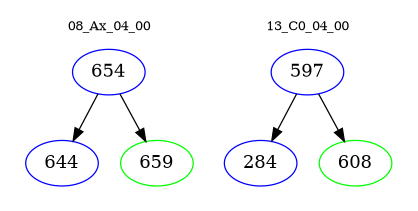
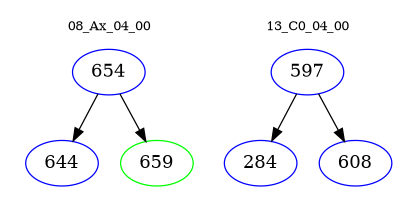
node "608": color green -> blue
